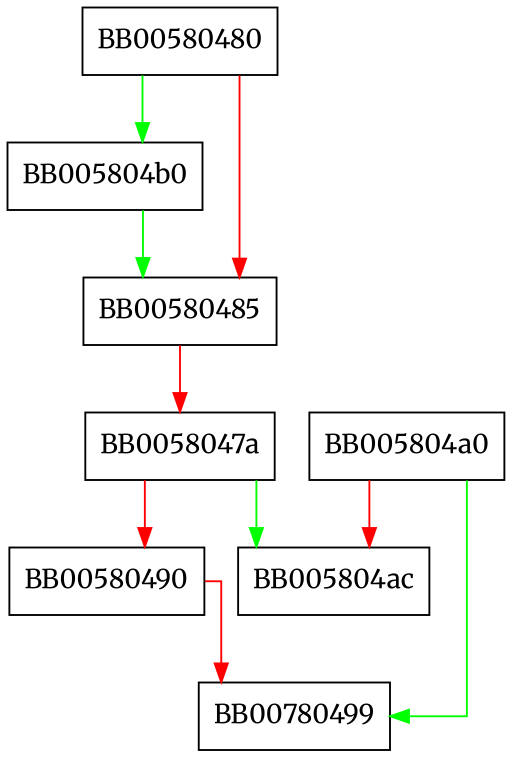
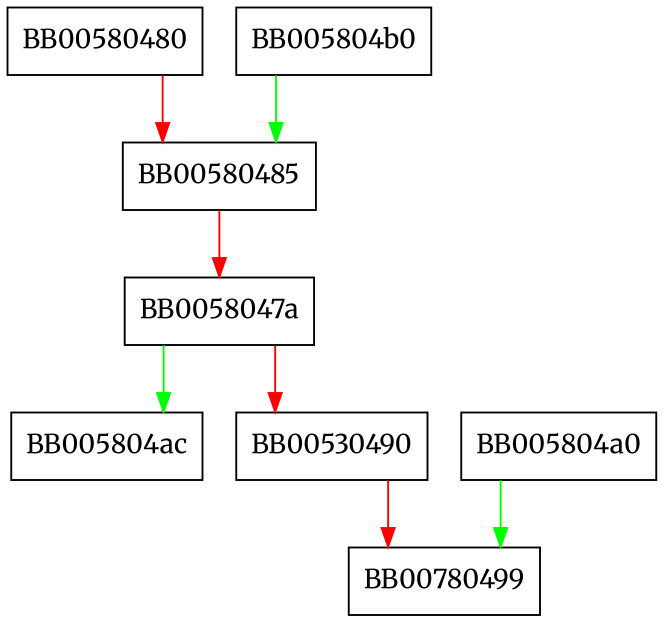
edge "BB00580480" -> "BB005804b0": removed
edge "BB005804a0" -> "BB005804ac": removed
node "BB00580490": label "BB00580490" -> "BB00530490"
